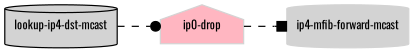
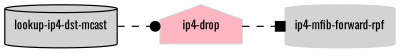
node "ip0-drop": label "ip0-drop" -> "ip4-drop"
node "ip4-mfib-forward-mcast": label "ip4-mfib-forward-mcast" -> "ip4-mfib-forward-rpf"
